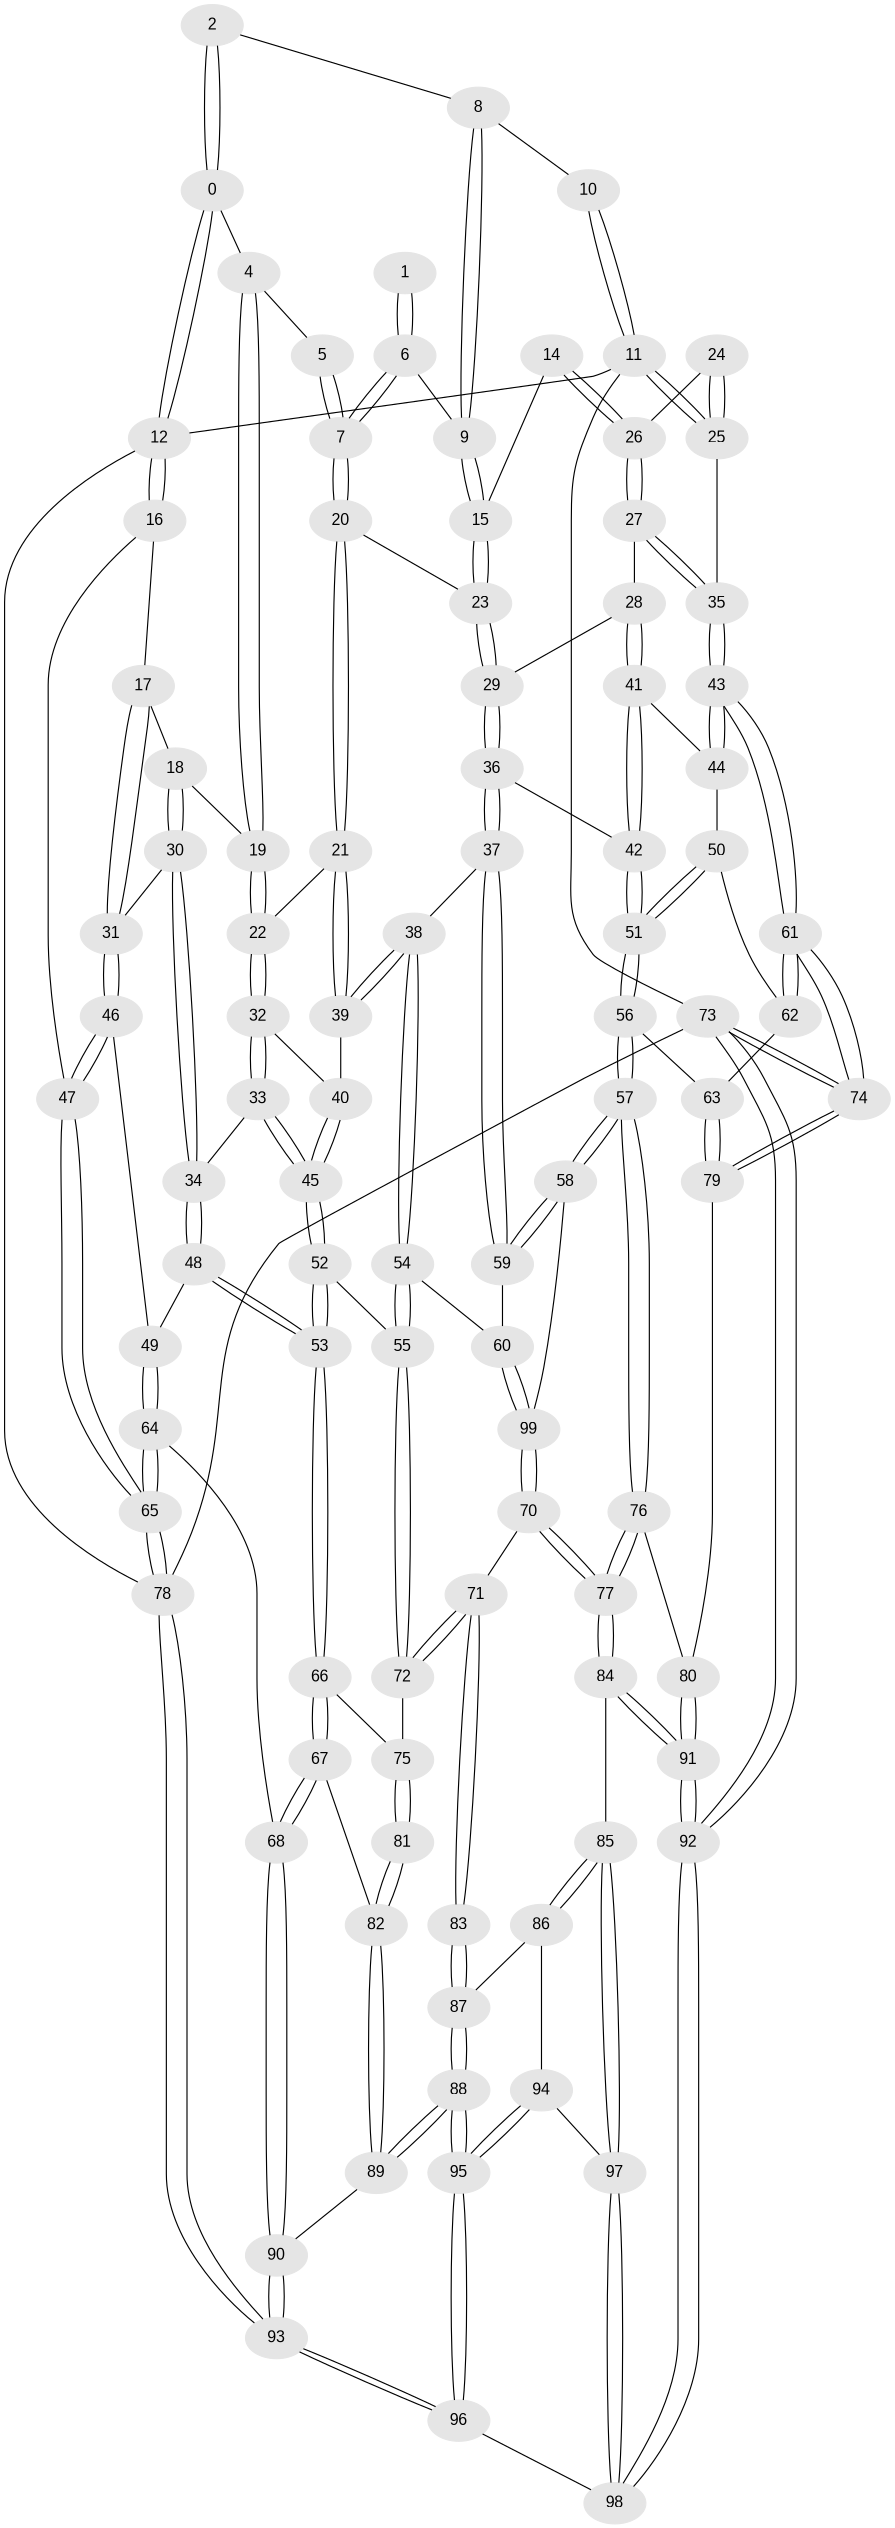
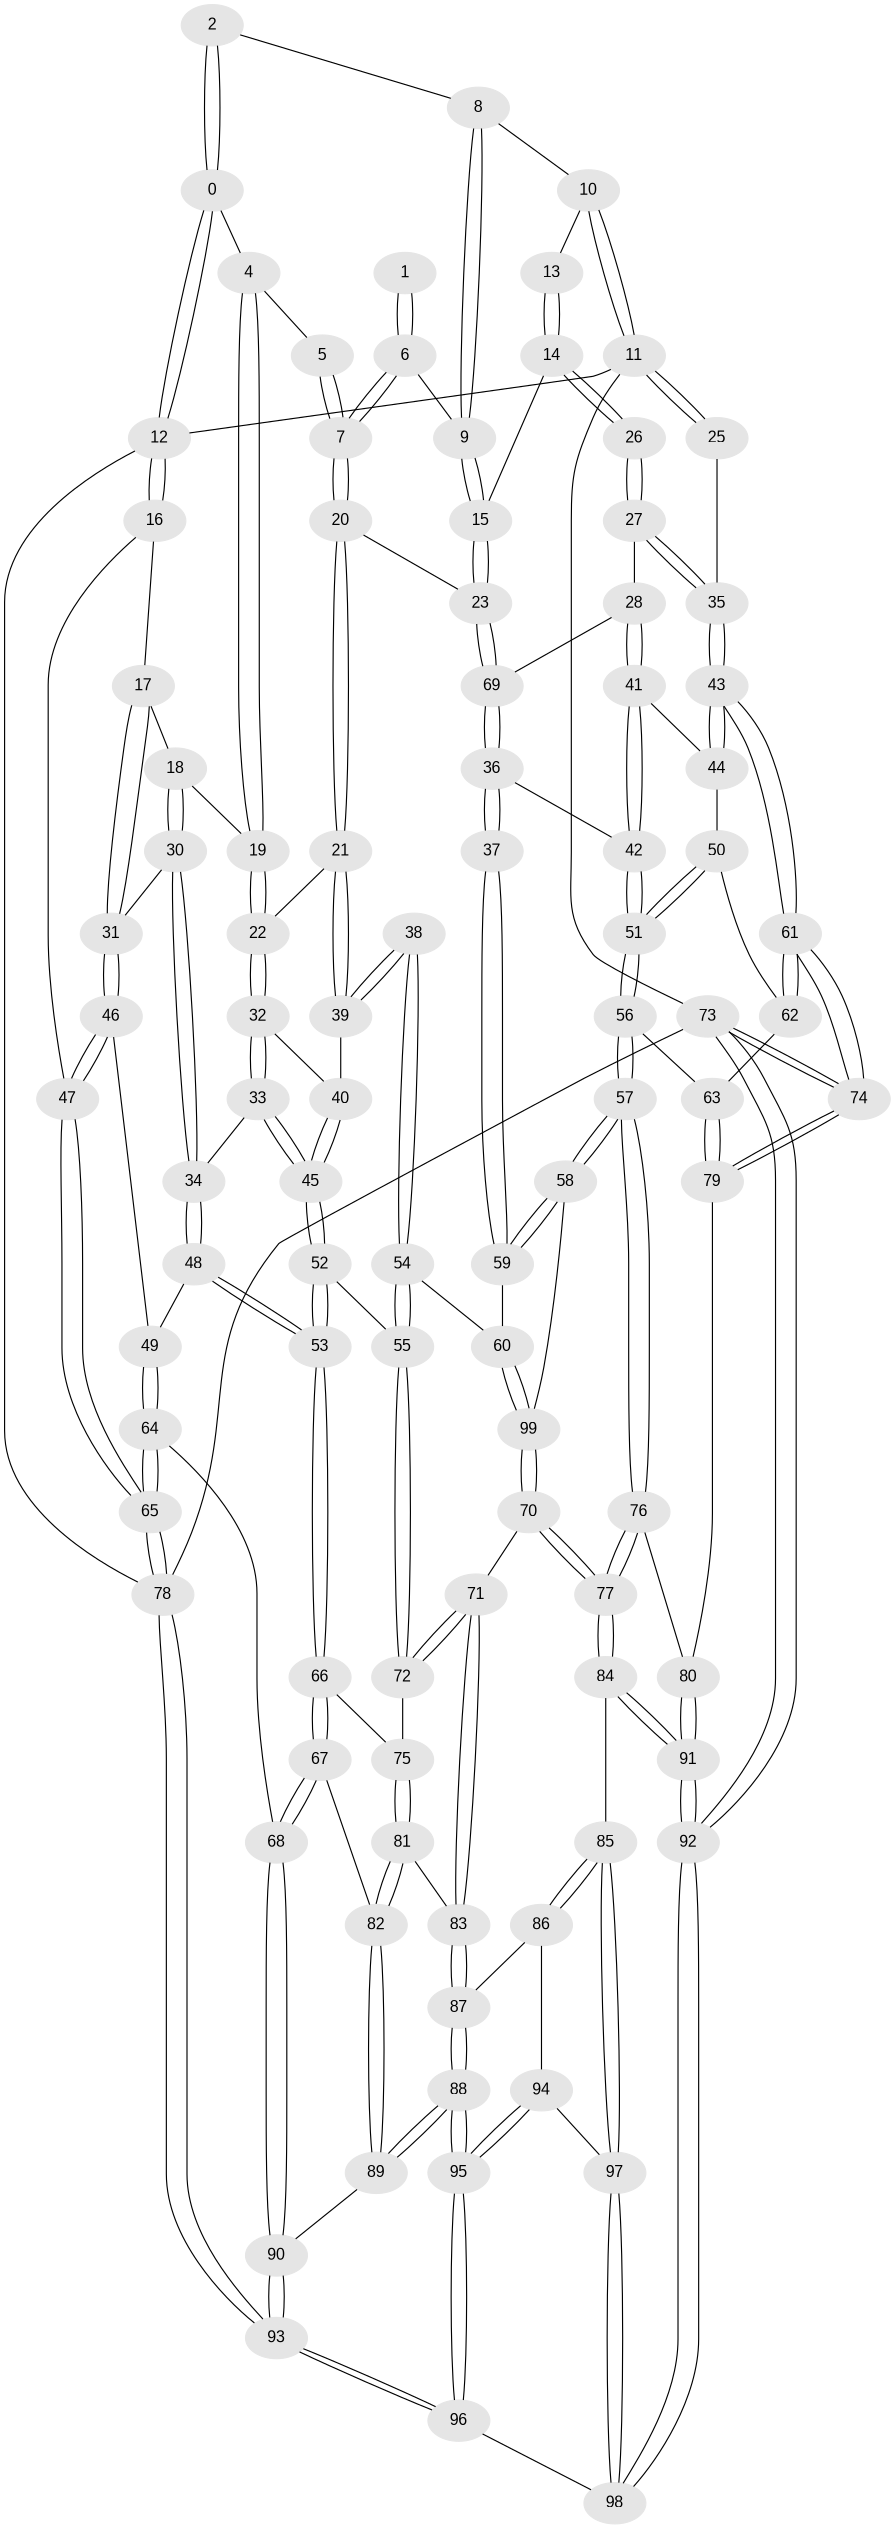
node "13": added
node "24": removed
node "29": label "29" -> "69"
edge "37" -- "38": removed
edge "81" -- "83": added
